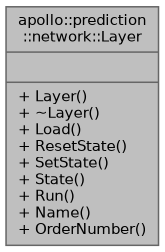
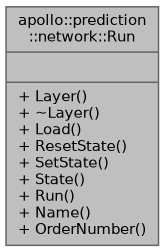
node "apollo::prediction": text "::network::Layer" -> "::network::Run"
